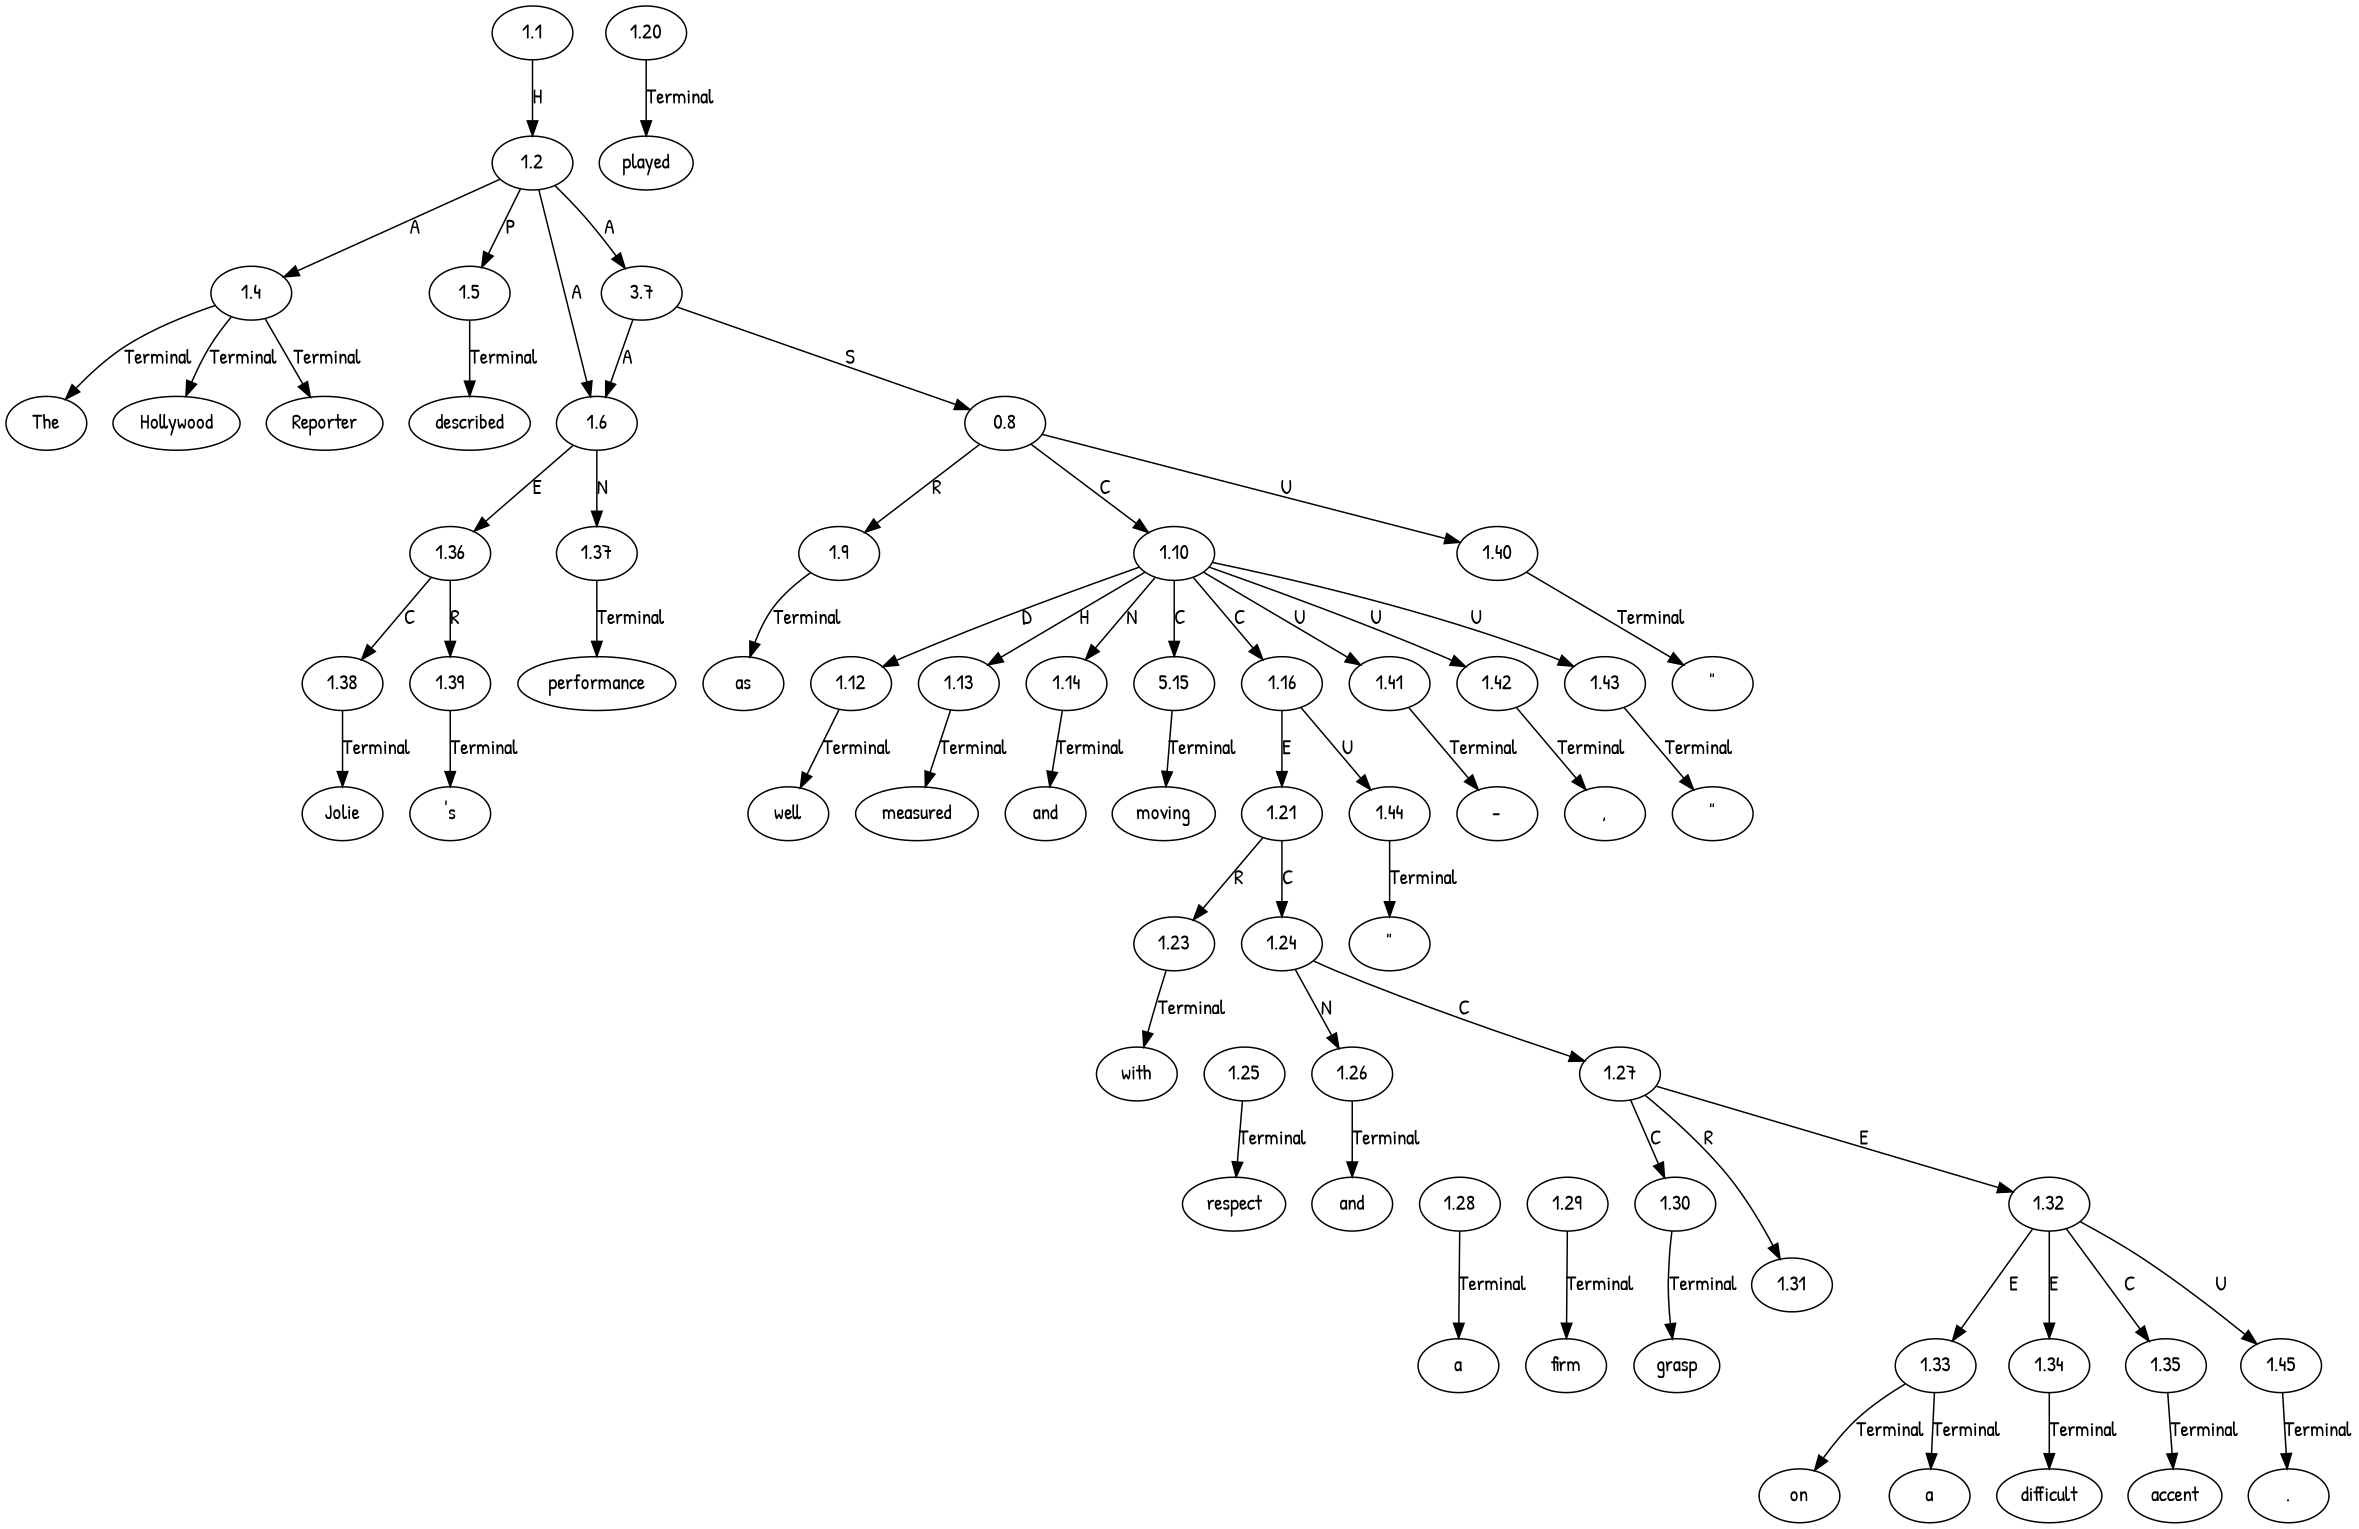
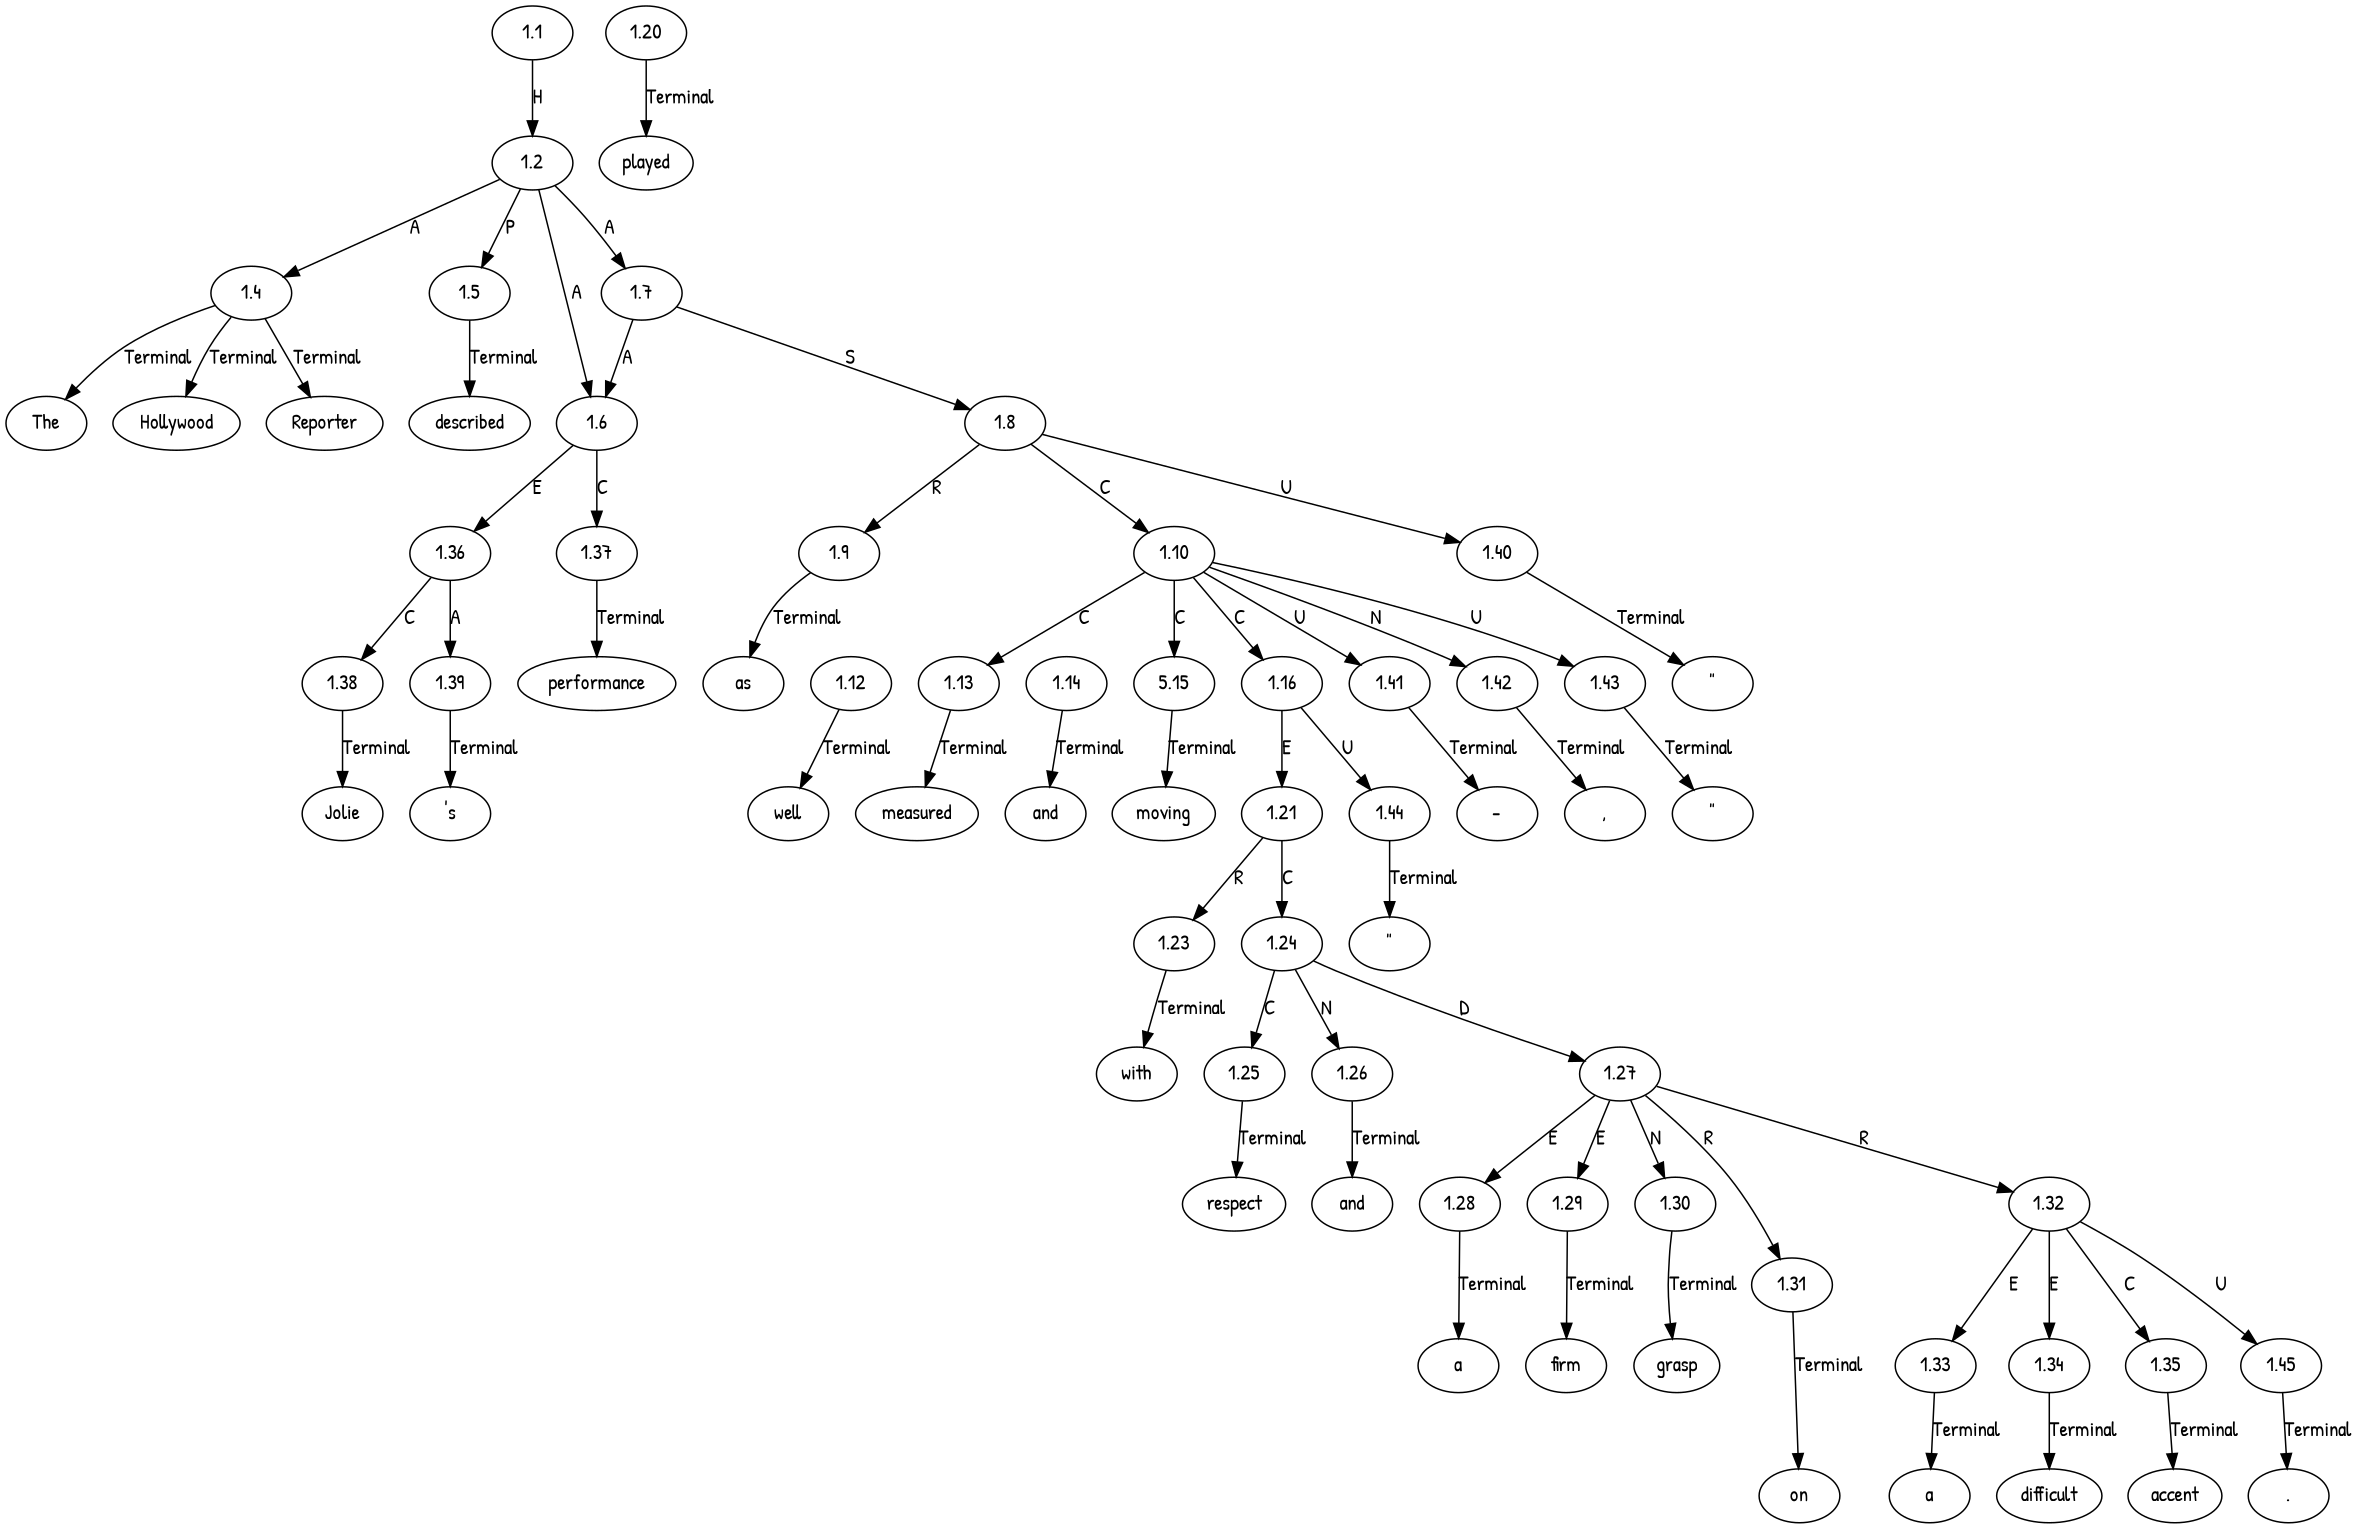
node "3.7": label "3.7" -> "1.7"
node "0.8": label "0.8" -> "1.8"
edge "1.6" -> "1.37": label "N" -> "C"
edge "1.10" -> "1.12": removed, label "D"
edge "1.10" -> "1.14": removed, label "N"
edge "1.36" -> "1.39": label "R" -> "A"
edge "1.10" -> "1.13": label "H" -> "C"
edge "1.10" -> "1.42": label "U" -> "N"
edge "1.24" -> "1.25": added, label "C"
edge "1.24" -> "1.27": label "C" -> "D"
edge "1.27" -> "1.29": added, label "E"
edge "1.27" -> "1.28": added, label "E"
edge "1.27" -> "1.30": label "C" -> "N"
edge "1.27" -> "1.32": label "E" -> "R"
edge "1.33" -> "on": now "1.31" -> "on"
